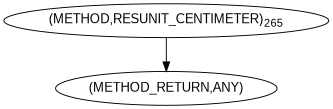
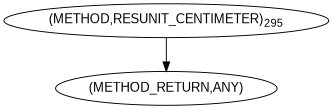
node "(METHOD,RESUNIT_CENTIMETER)": text "265" -> "295"
